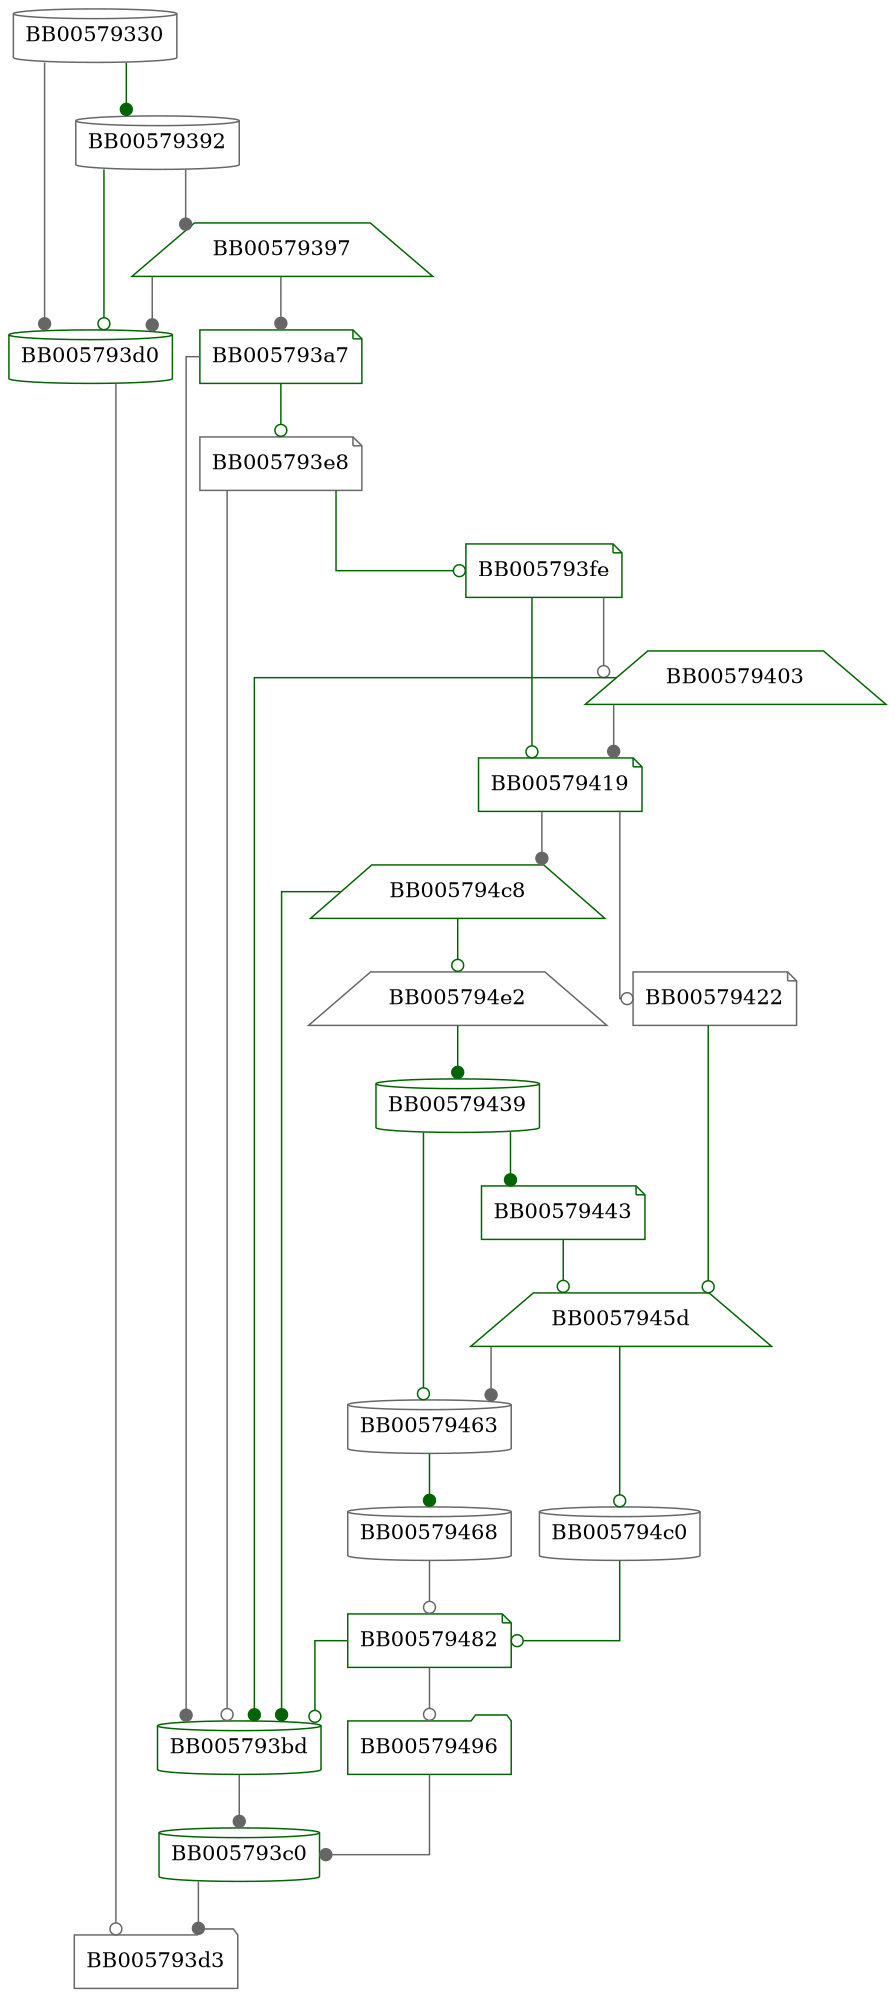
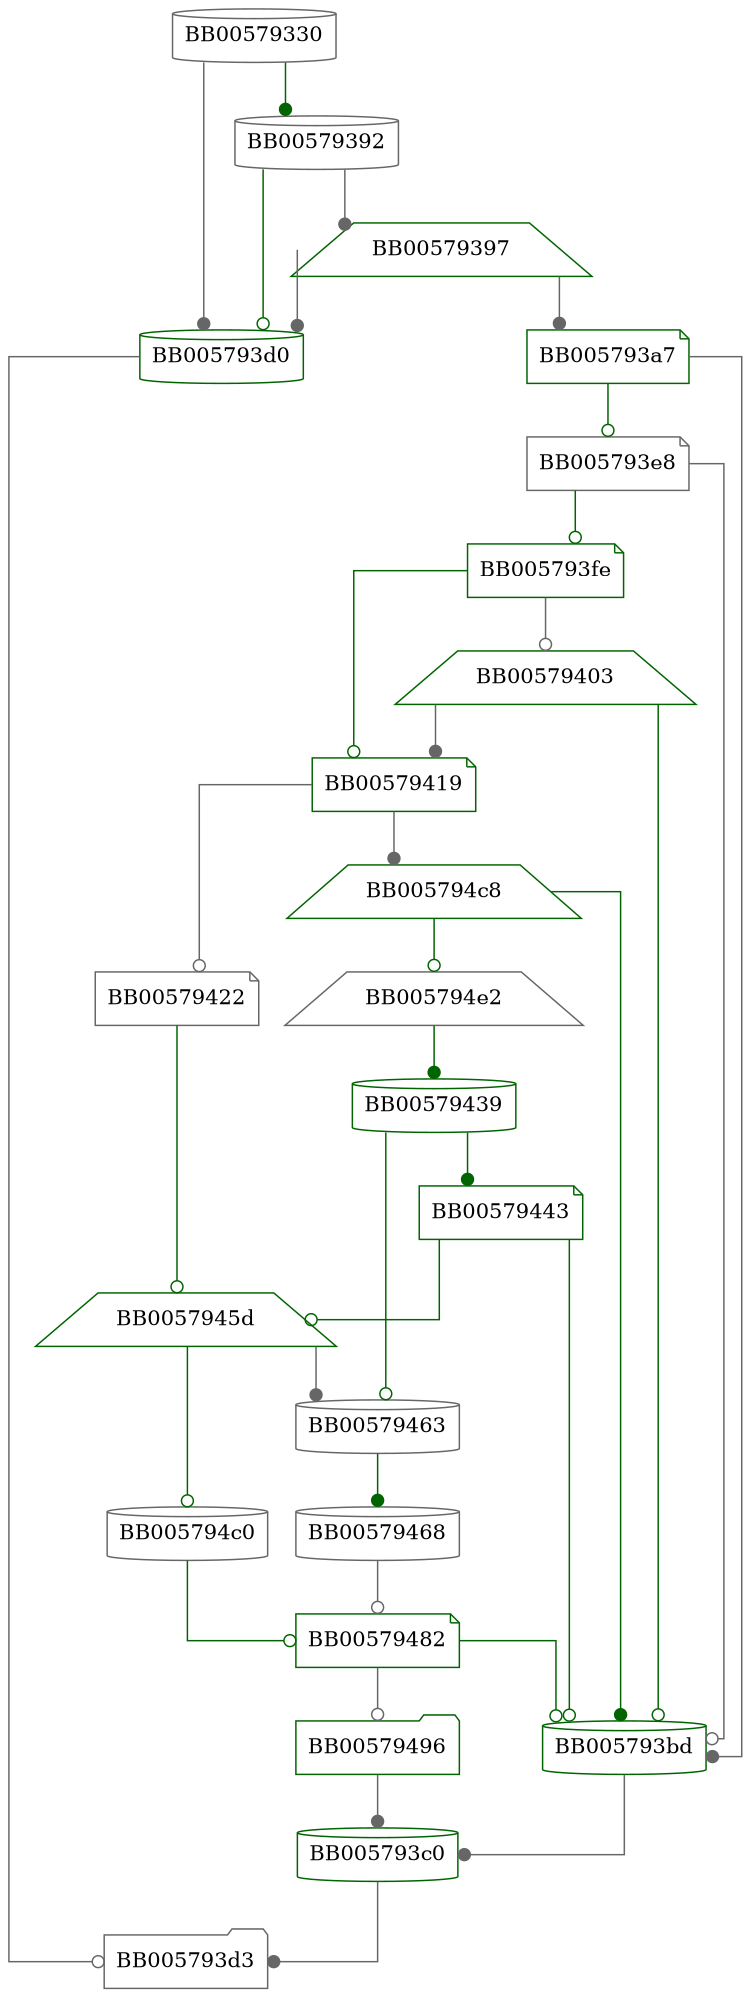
edge "BB00579403" -> "BB005793bd": arrowhead dot -> odot
edge "BB00579443" -> "BB005793bd": added
